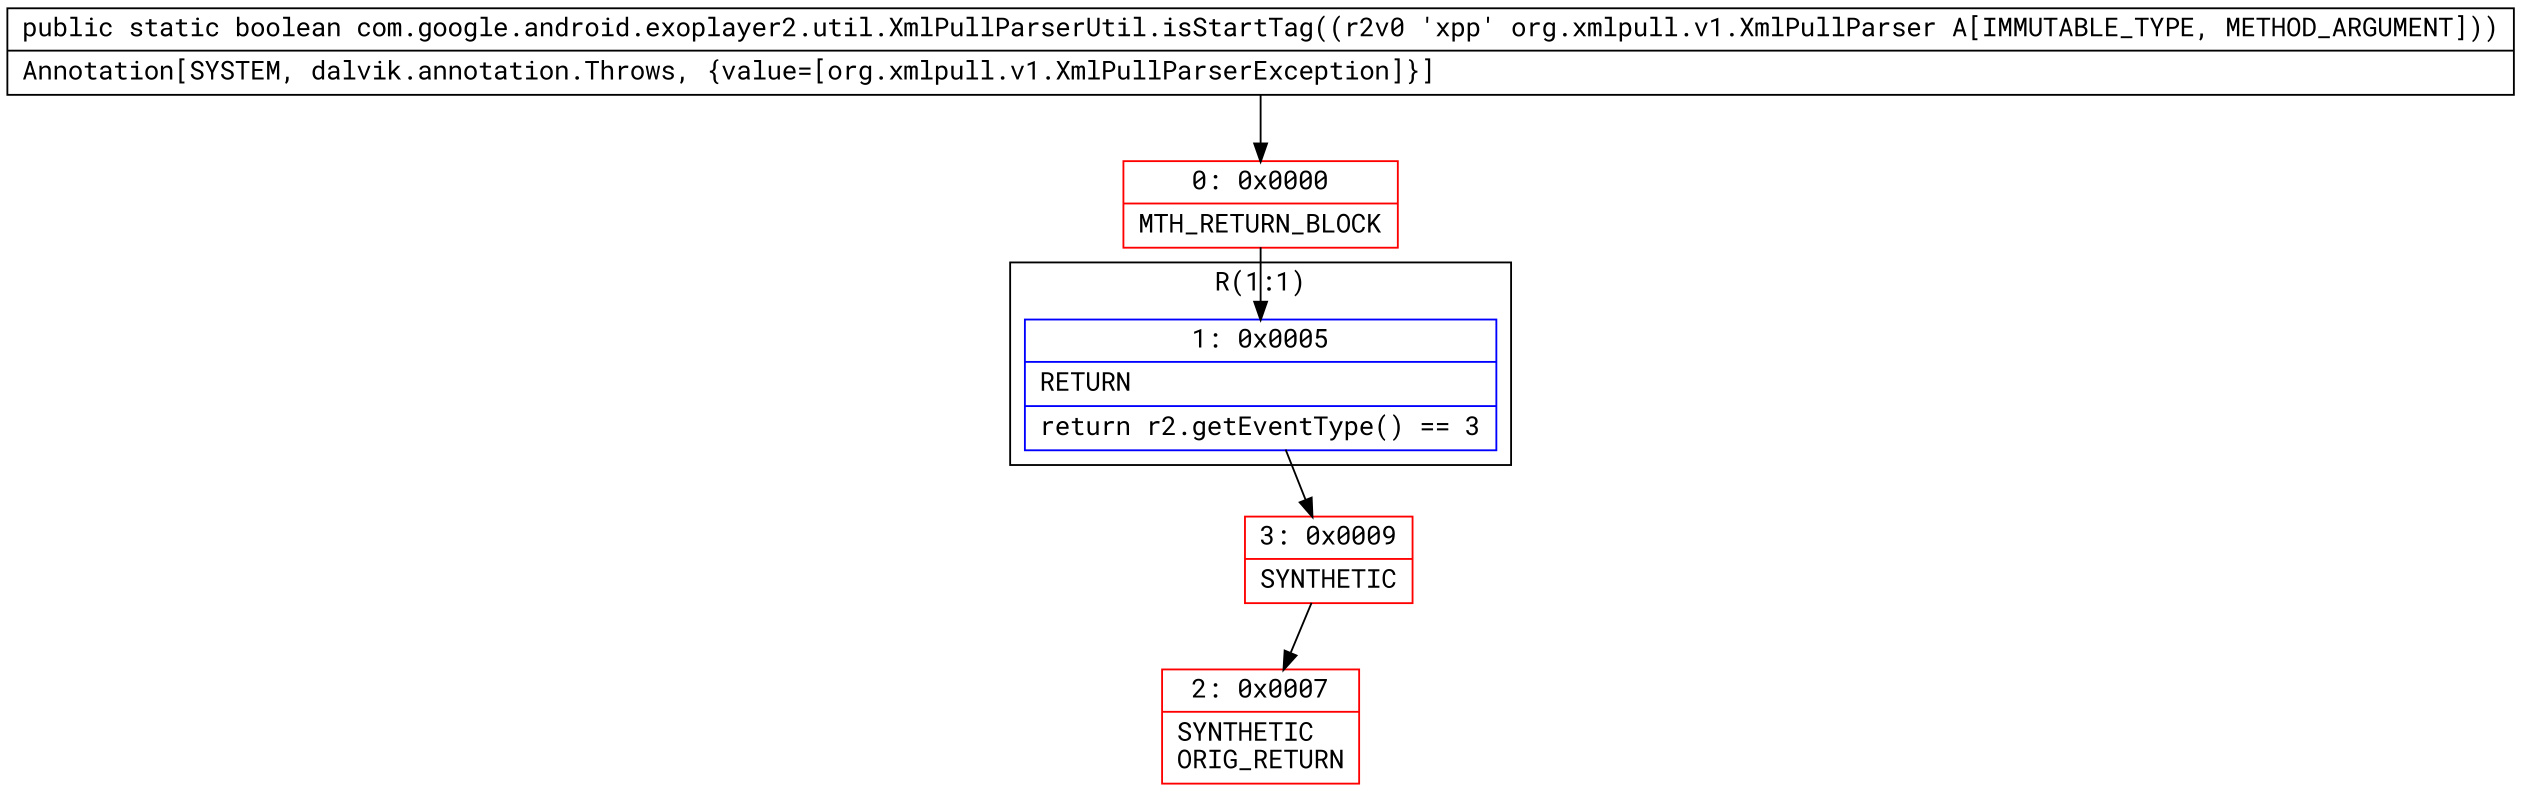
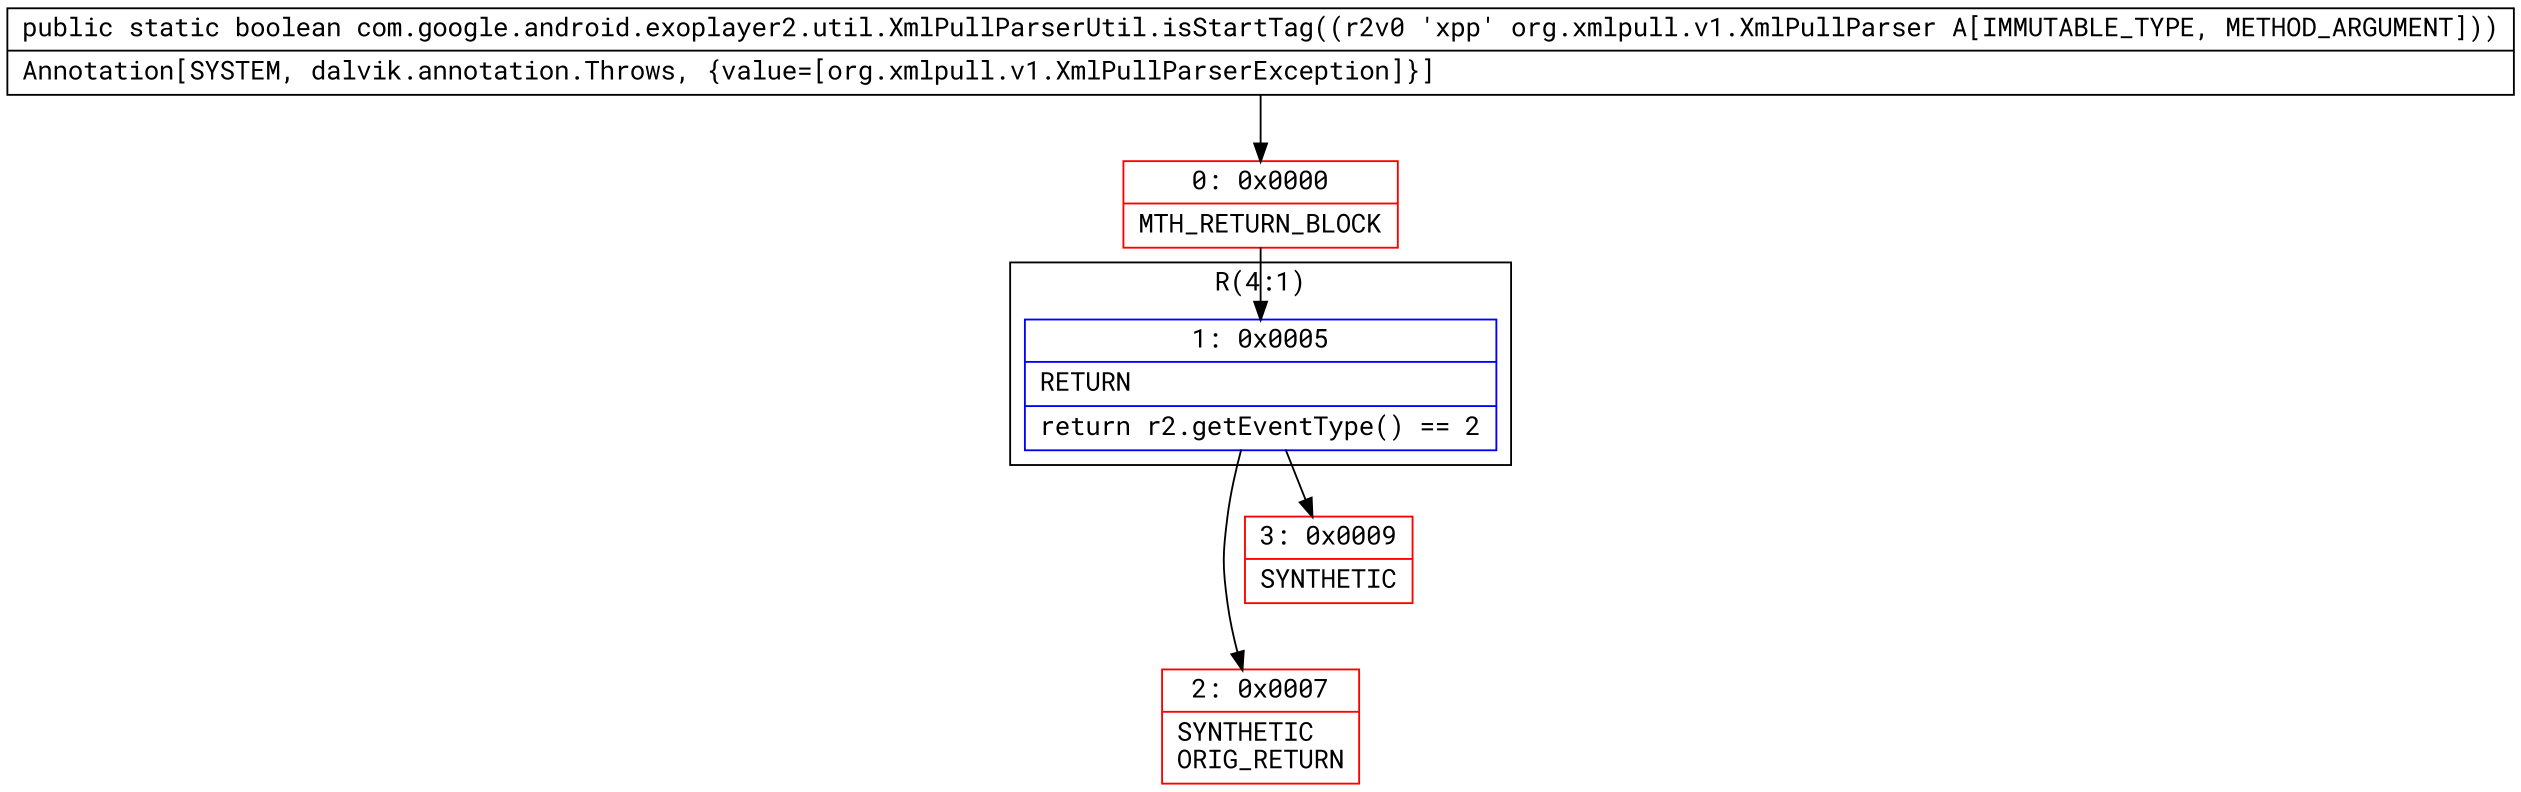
cluster "R(1:1)": label "R(1:1)" -> "R(4:1)"
node "1: 0x0005": text "return r2.getEventType() == 3" -> "return r2.getEventType() == 2"
edge "3: 0x0009" -> "2: 0x0007": now "1: 0x0005" -> "2: 0x0007"
